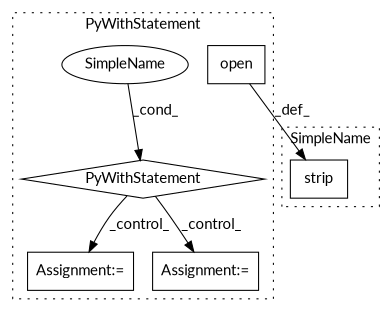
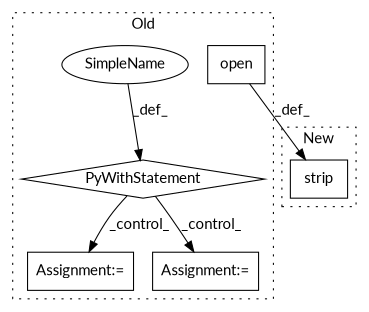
cluster "PyWithStatement": label "PyWithStatement" -> "Old"
edge "SimpleName" -> "PyWithStatement": label "_cond_" -> "_def_"
cluster "SimpleName": label "SimpleName" -> "New"
